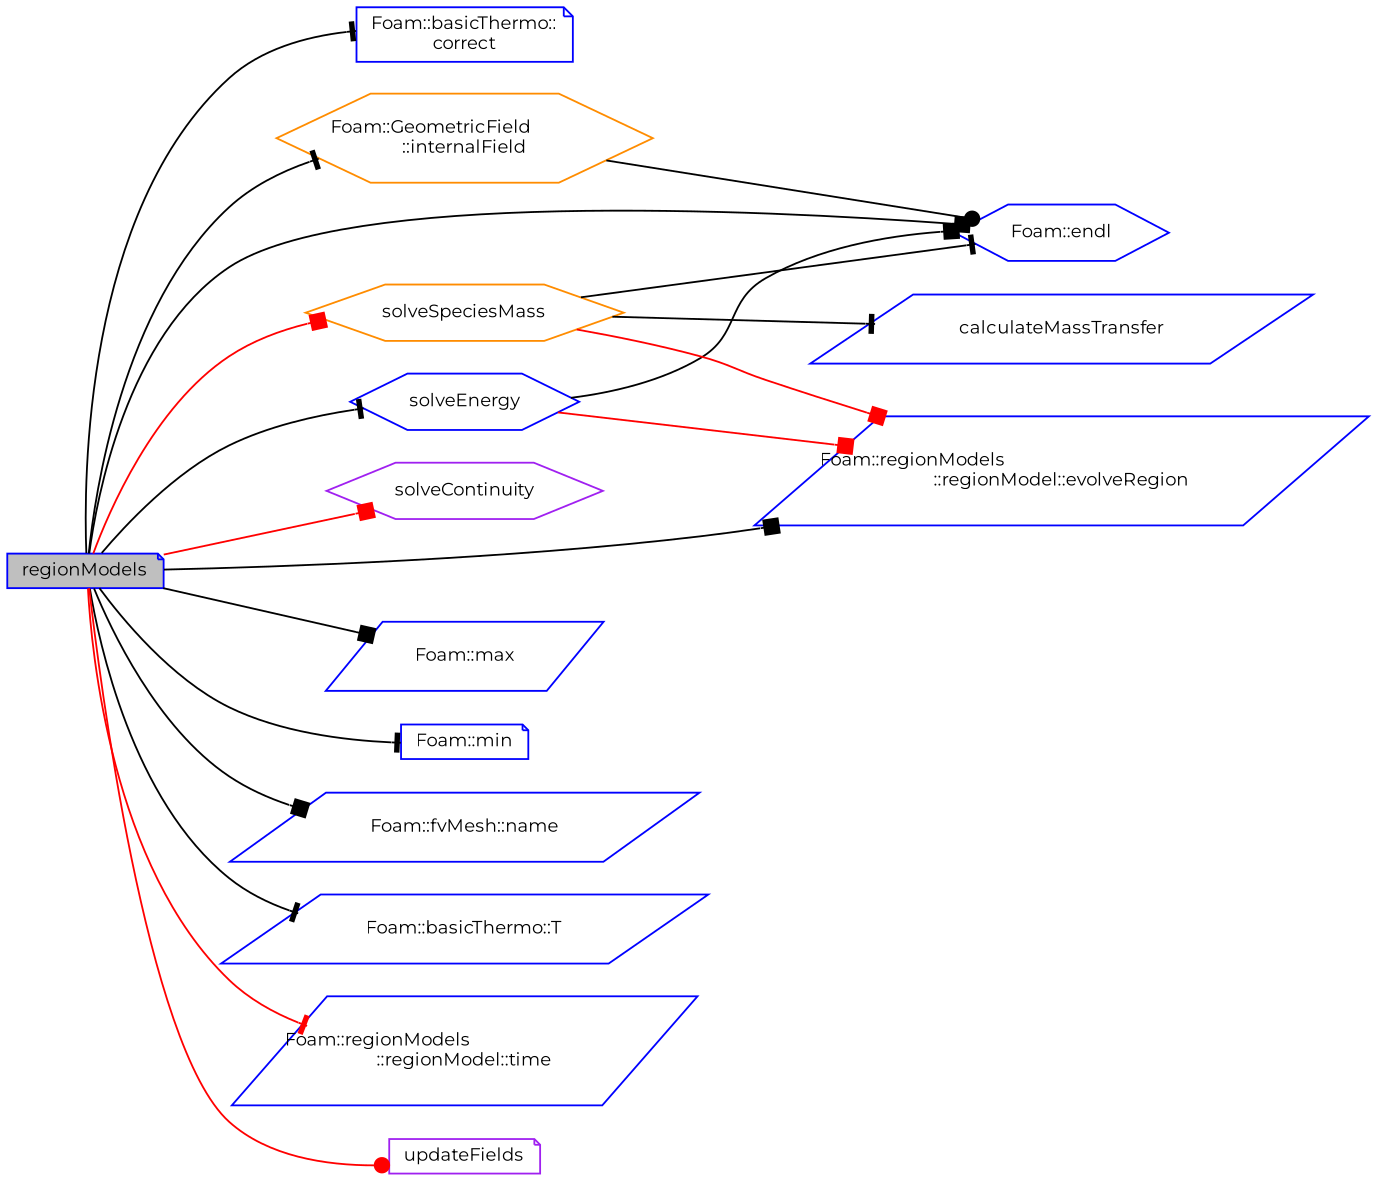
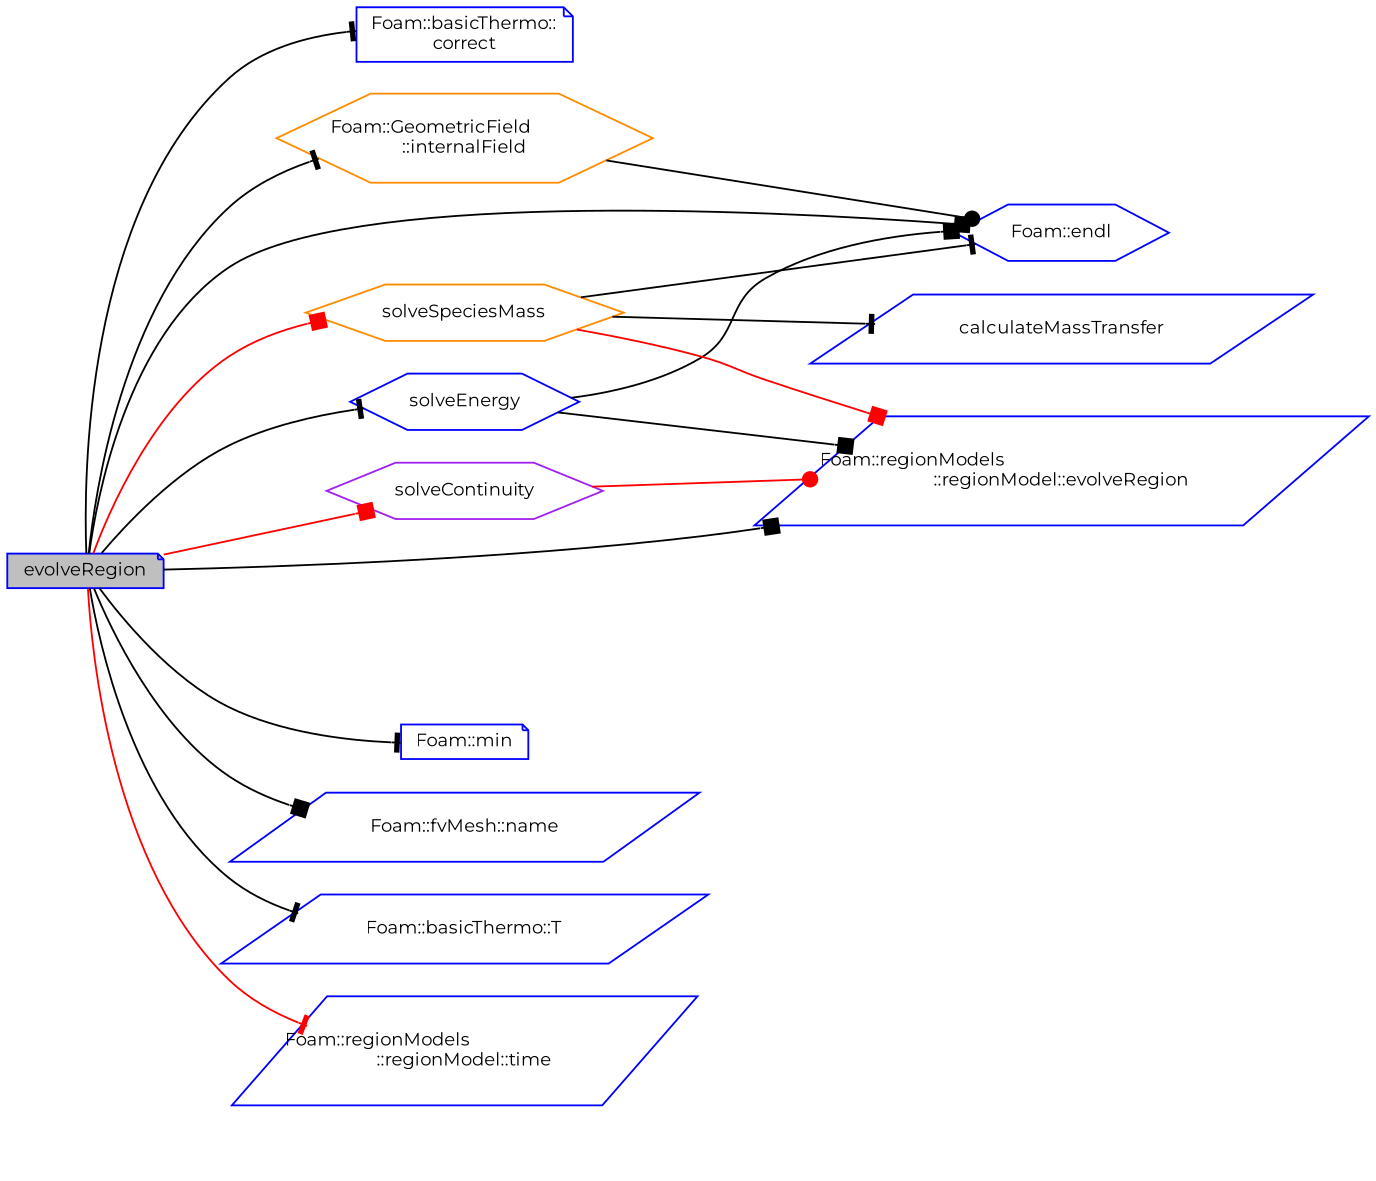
edge "solveEnergy" -> "Foam::regionModels ::regionModel::evolveRegion": color red -> black
edge "solveContinuity" -> "Foam::regionModels ::regionModel::evolveRegion": added
node "regionModels": label "regionModels" -> "evolveRegion"
node "Foam::max": removed
node "updateFields": removed
